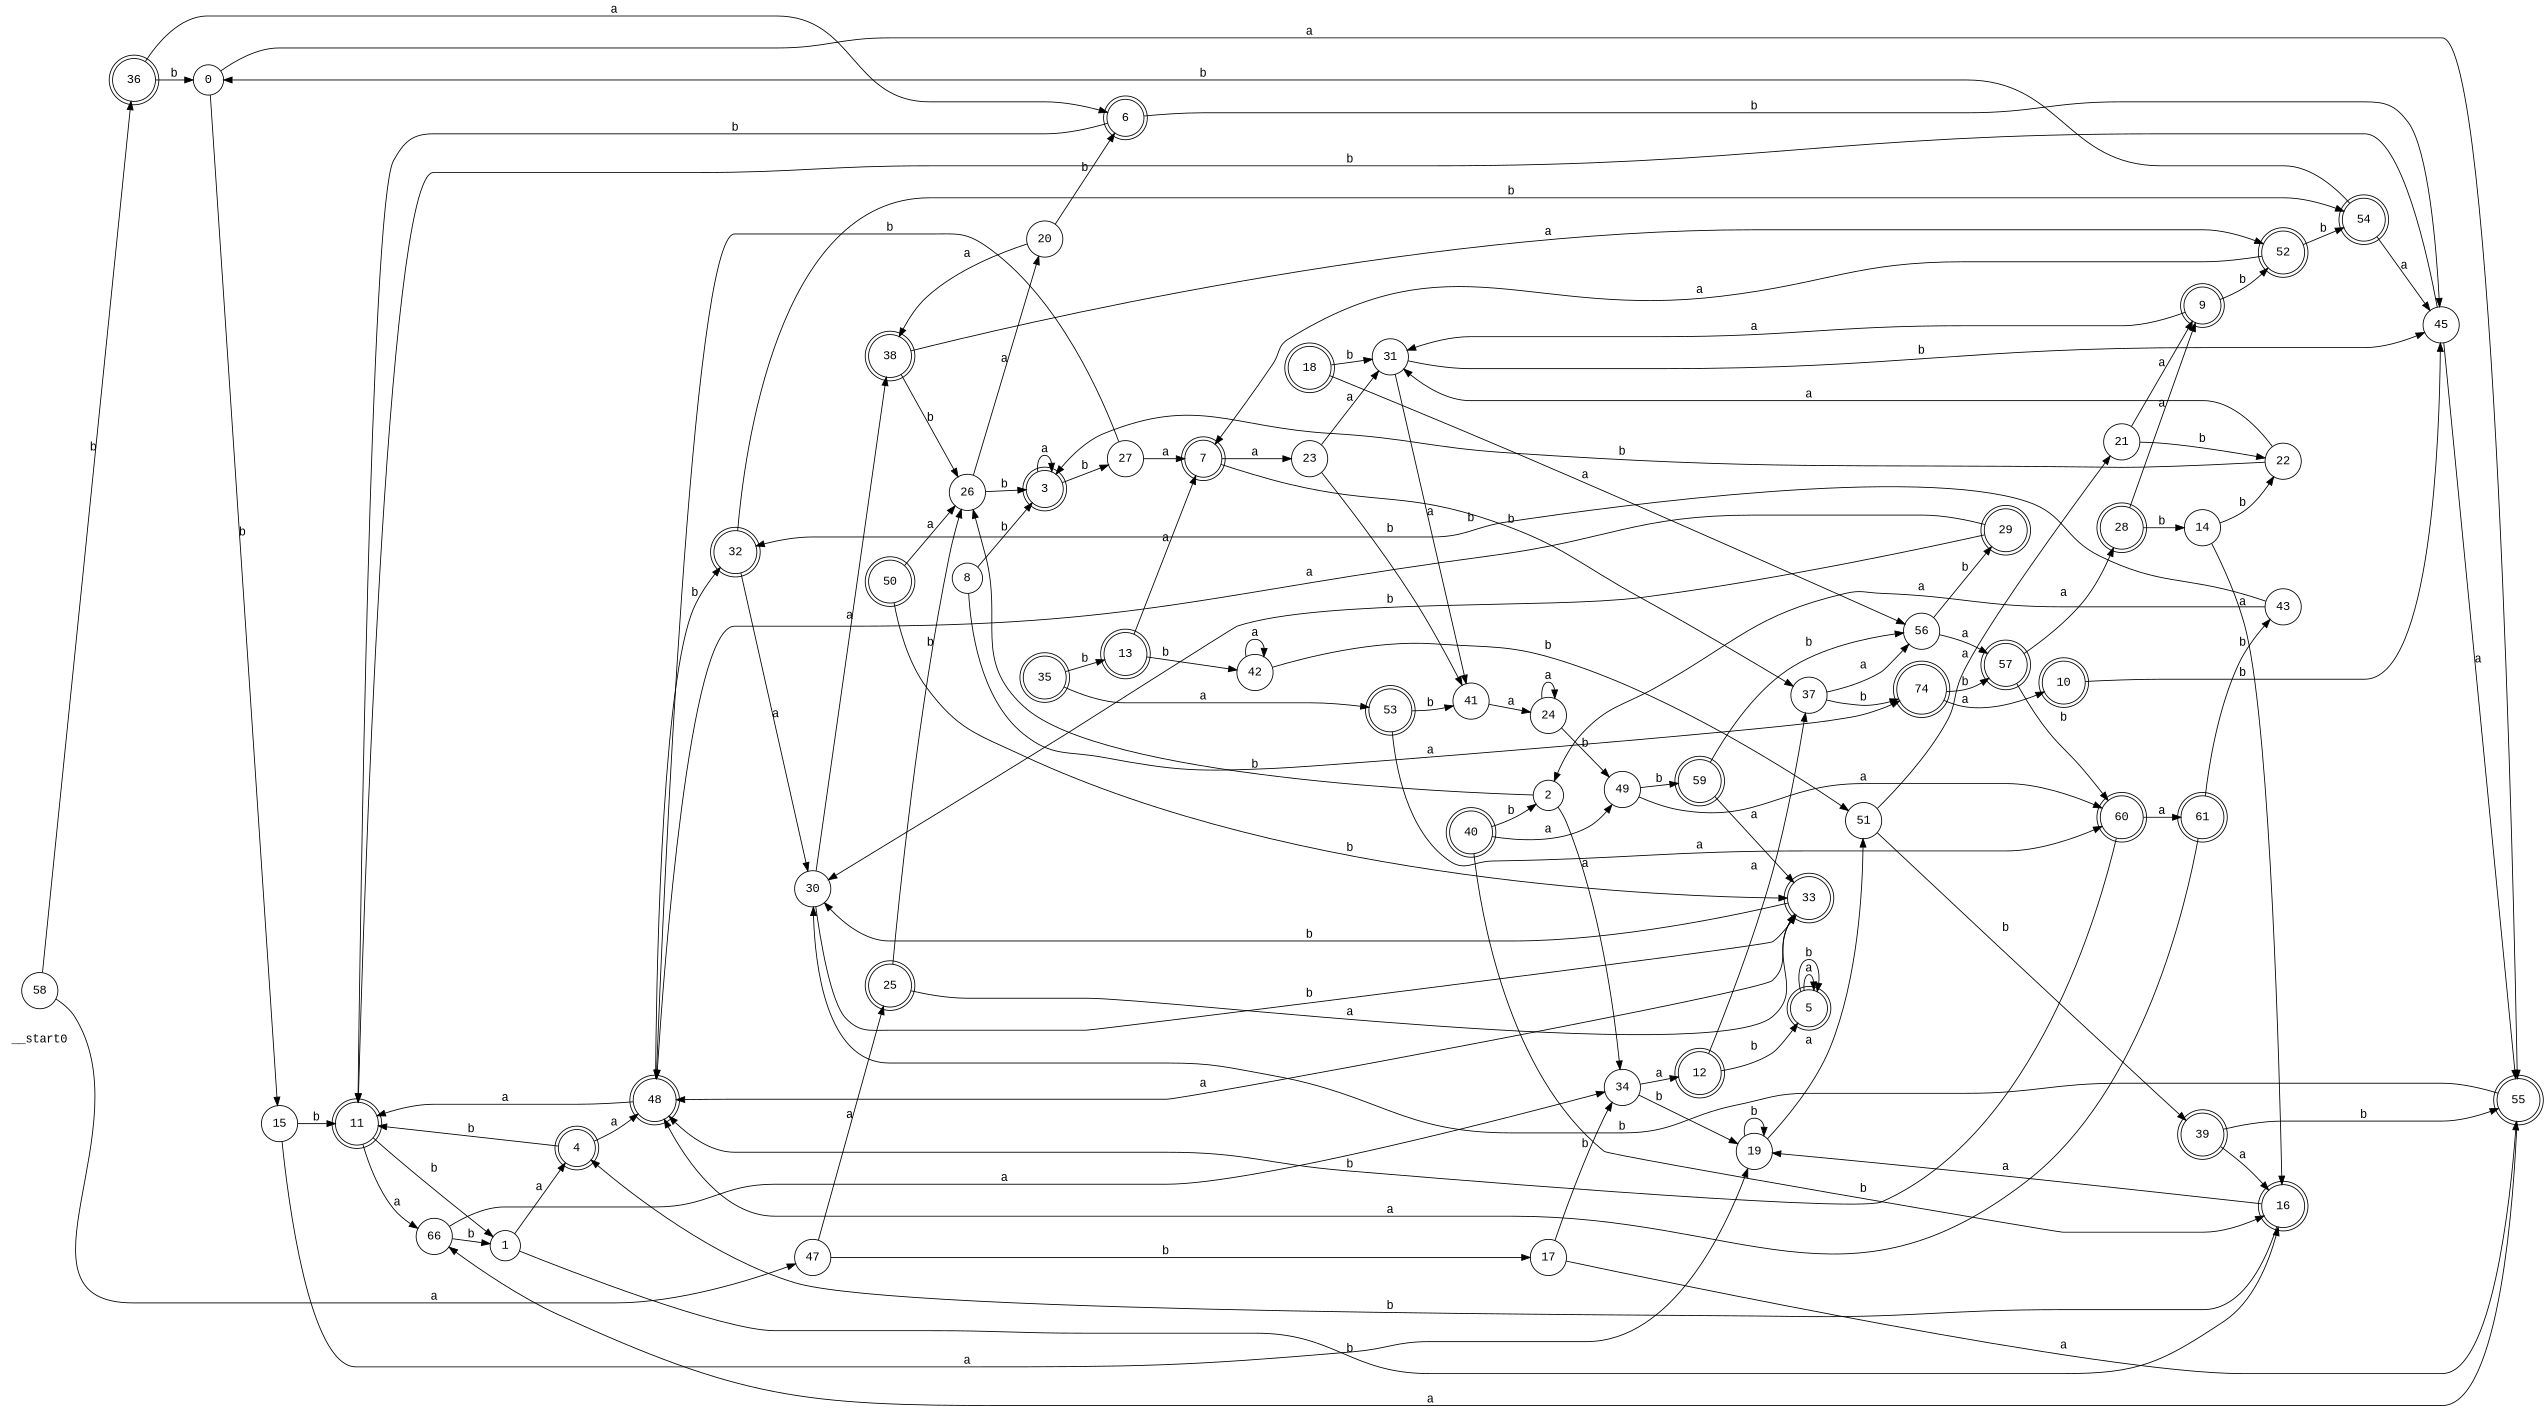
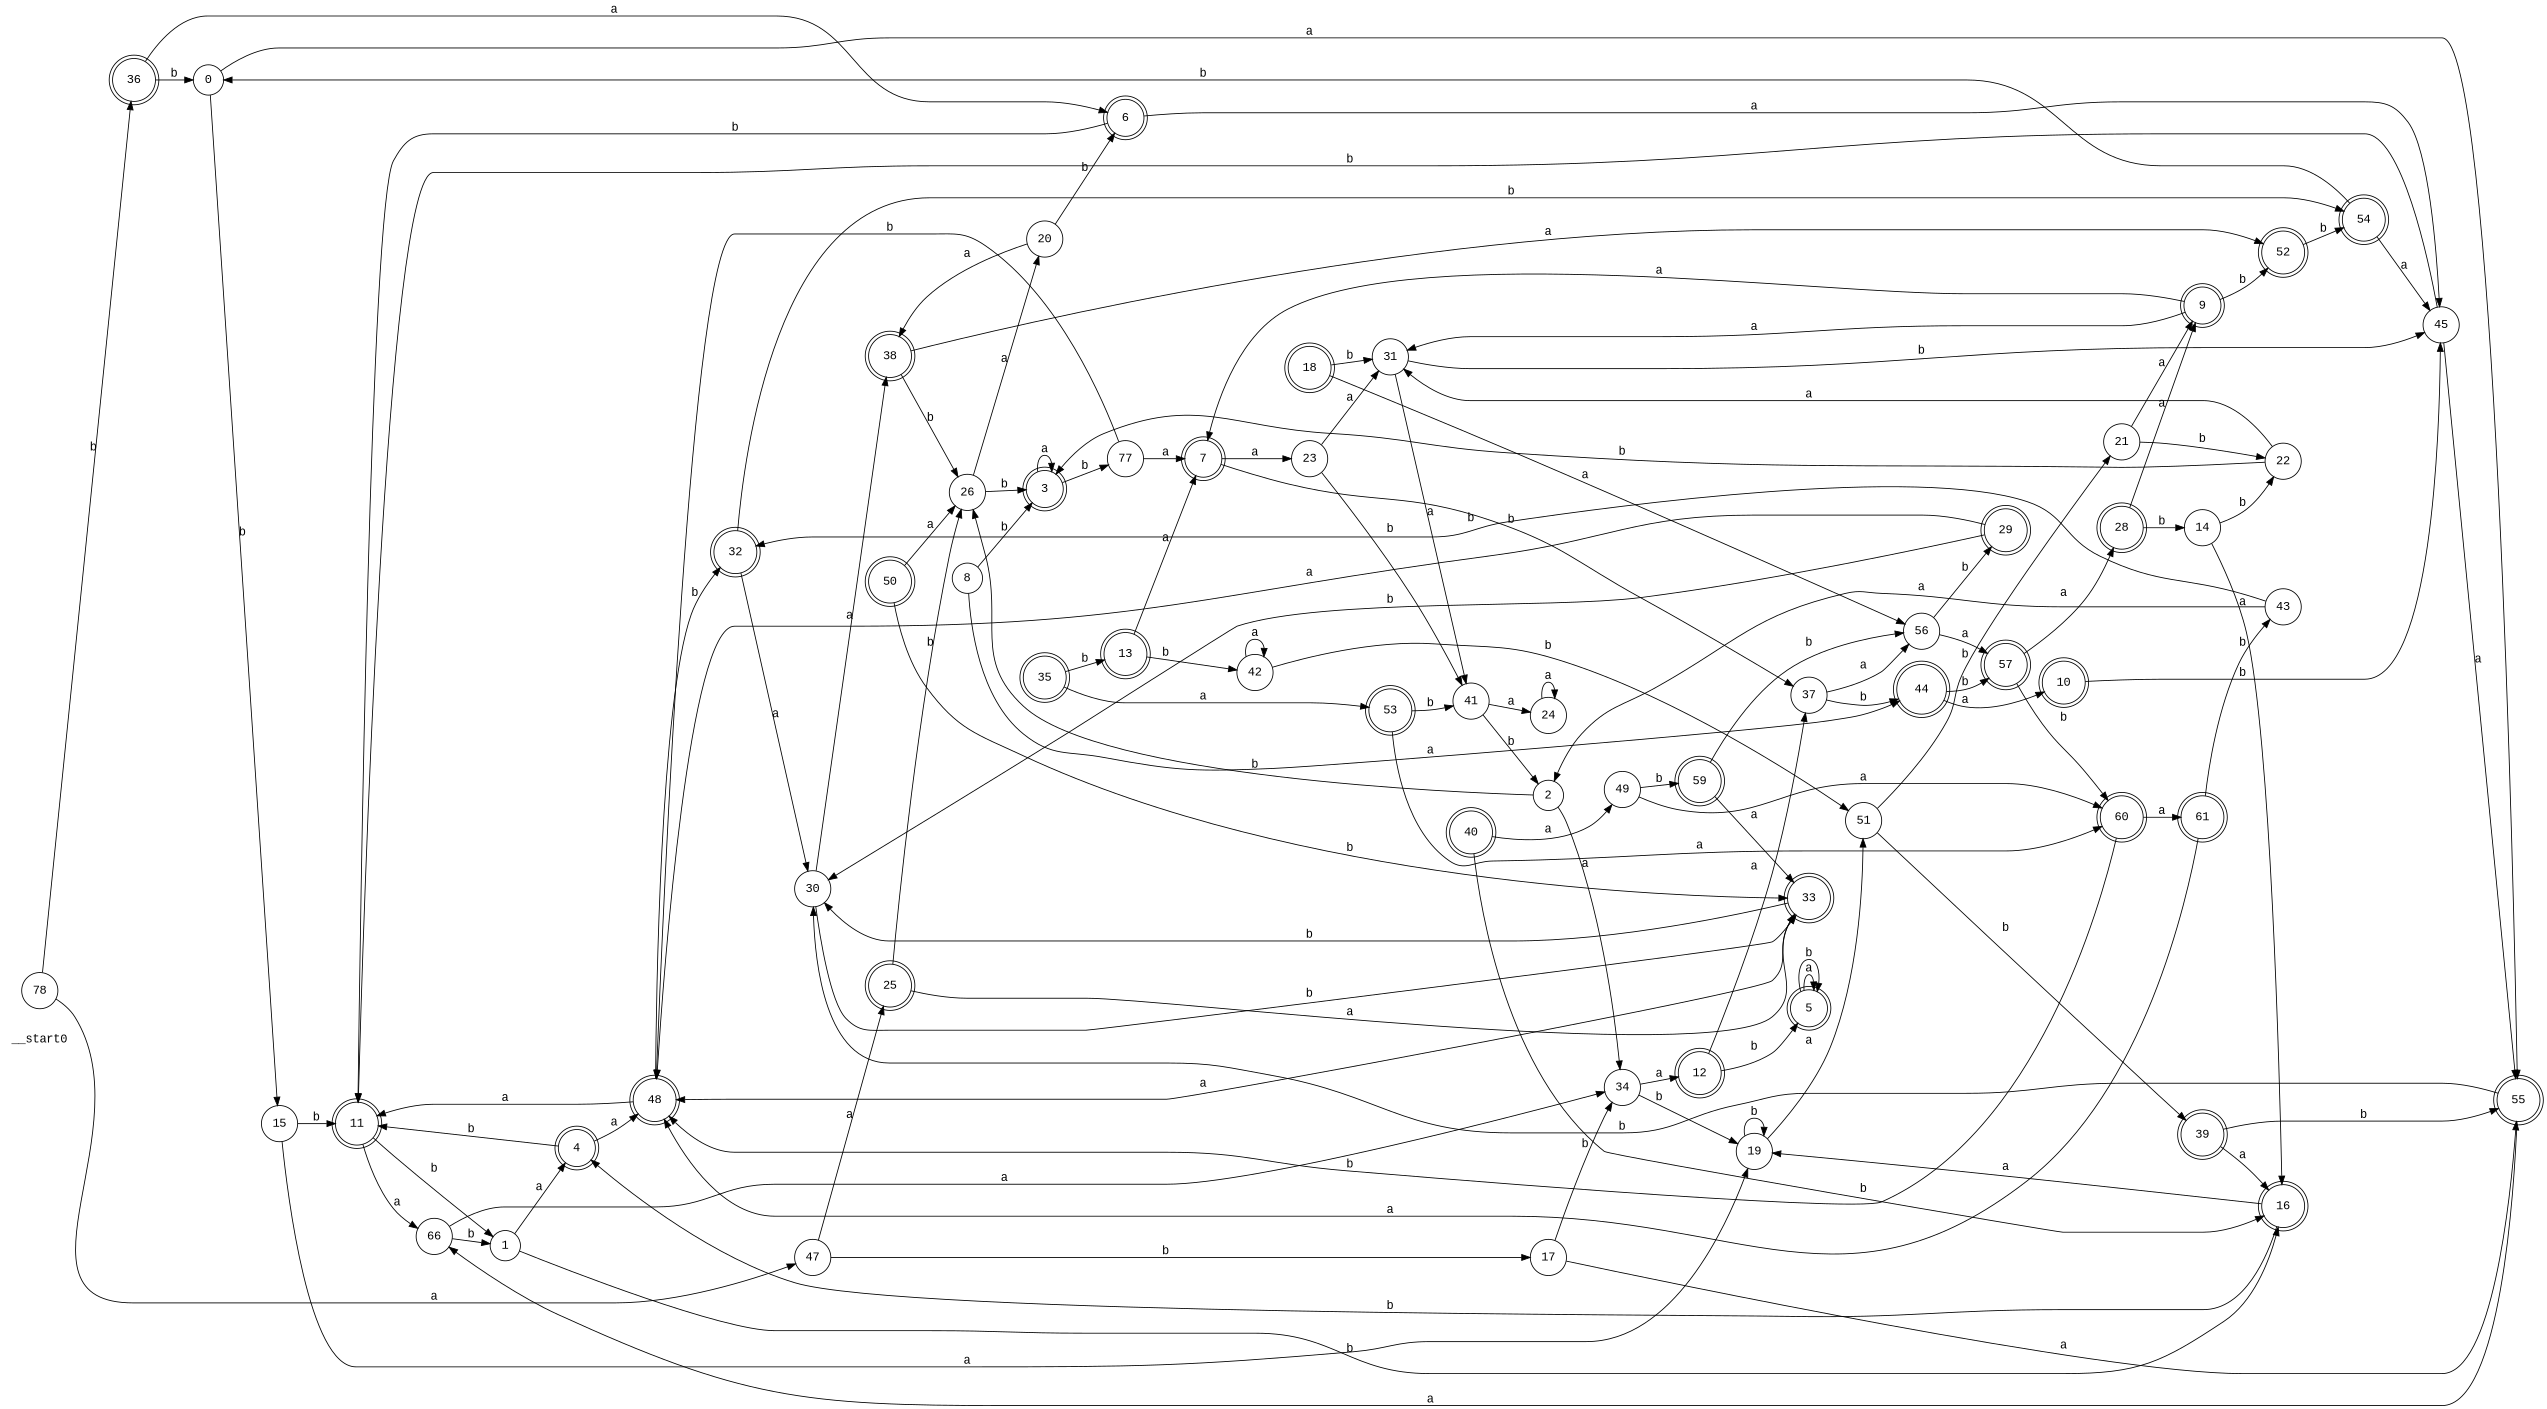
edge "6" -> "45": label "b" -> "a"
edge "52" -> "7": now "9" -> "7"
node "27": label "27" -> "77"
edge "51" -> "21": label "a" -> "b"
node "74": label "74" -> "44"
edge "24" -> "49": removed, label "b"
edge "40" -> "2": now "41" -> "2"
node "58": label "58" -> "78"
